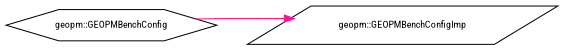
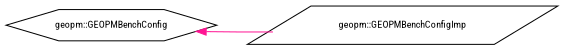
edge "geopm::GEOPMBenchConfig" -> "geopm::GEOPMBenchConfigImp": reversed
